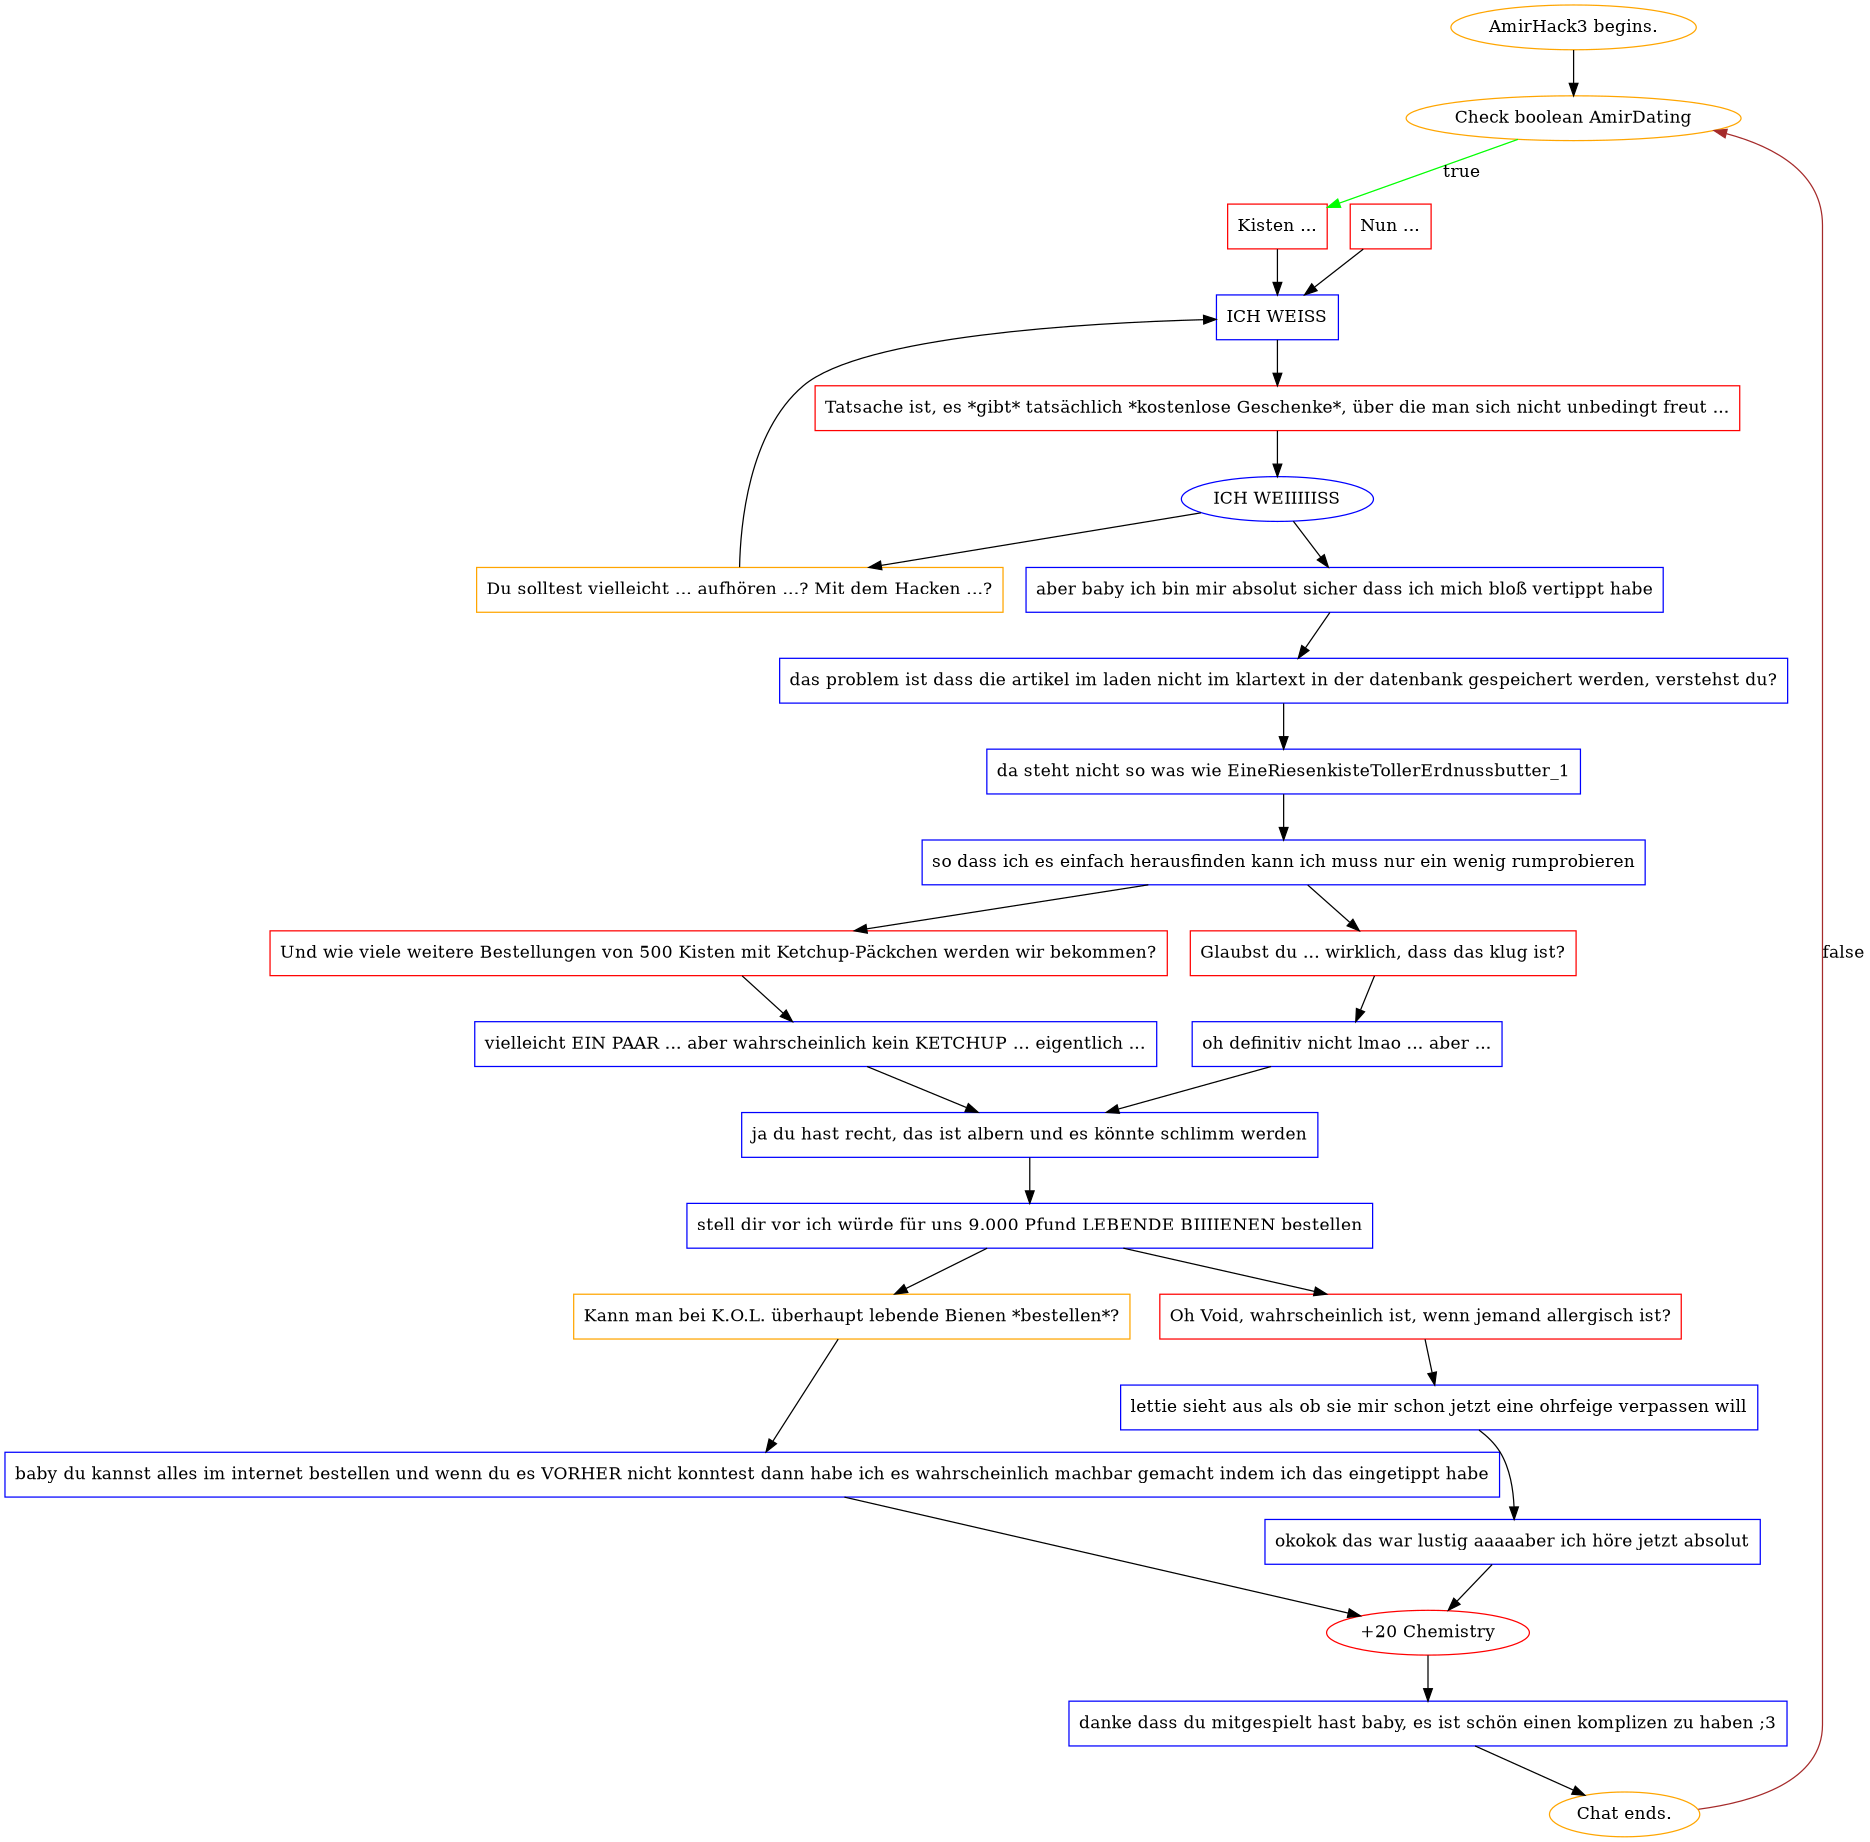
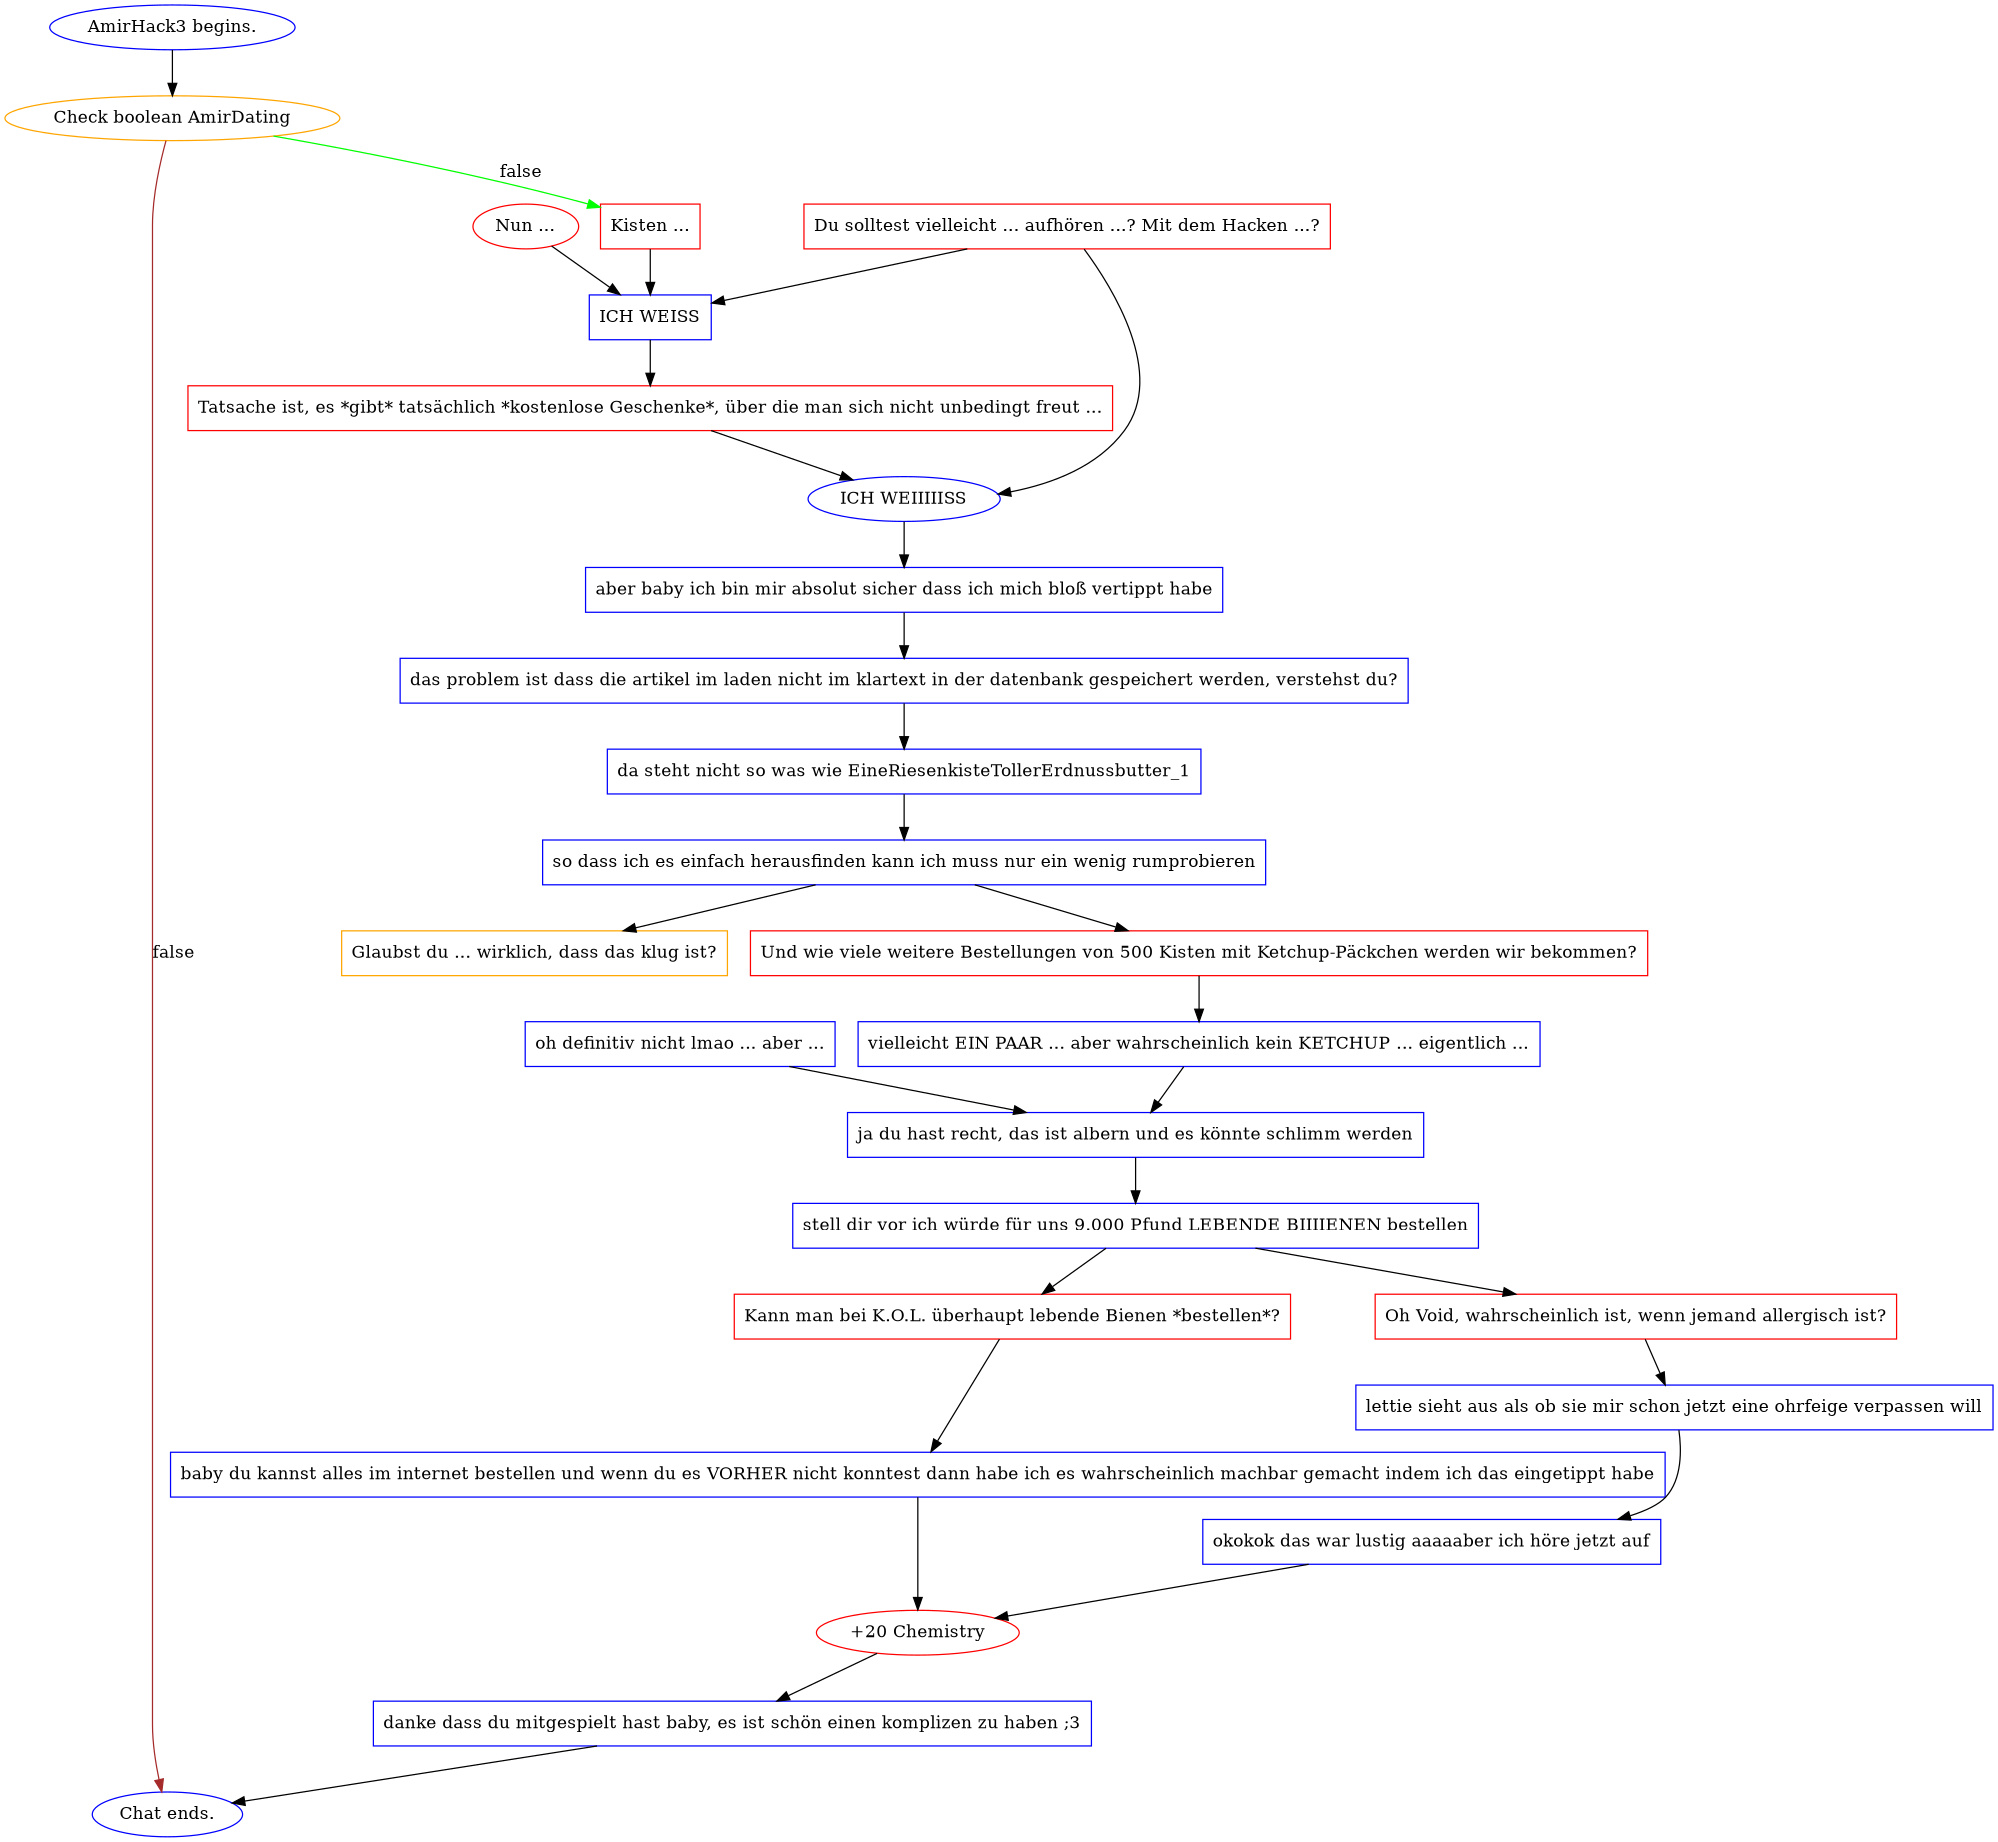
node "AmirHack3 begins.": color orange -> blue
edge "Check boolean AmirDating" -> "Kisten ...": label "true" -> "false"
node "Nun ...": shape box -> ellipse
edge "ICH WEIIIIISS" -> "Du solltest vielleicht ... aufhören ...? Mit dem Hacken ...?": reversed
node "Du solltest vielleicht ... aufhören ...? Mit dem Hacken ...?": color orange -> red
node "Glaubst du ... wirklich, dass das klug ist?": color red -> orange
edge "Chat ends." -> "Check boolean AmirDating": reversed
edge "Glaubst du ... wirklich, dass das klug ist?" -> "oh definitiv nicht lmao ... aber ...": removed
node "Kann man bei K.O.L. überhaupt lebende Bienen *bestellen*?": color orange -> red
node "okokok das war lustig aaaaaber ich höre jetzt absolut": label "okokok das war lustig aaaaaber ich höre jetzt absolut" -> "okokok das war lustig aaaaaber ich höre jetzt auf"
node "Chat ends.": color orange -> blue
